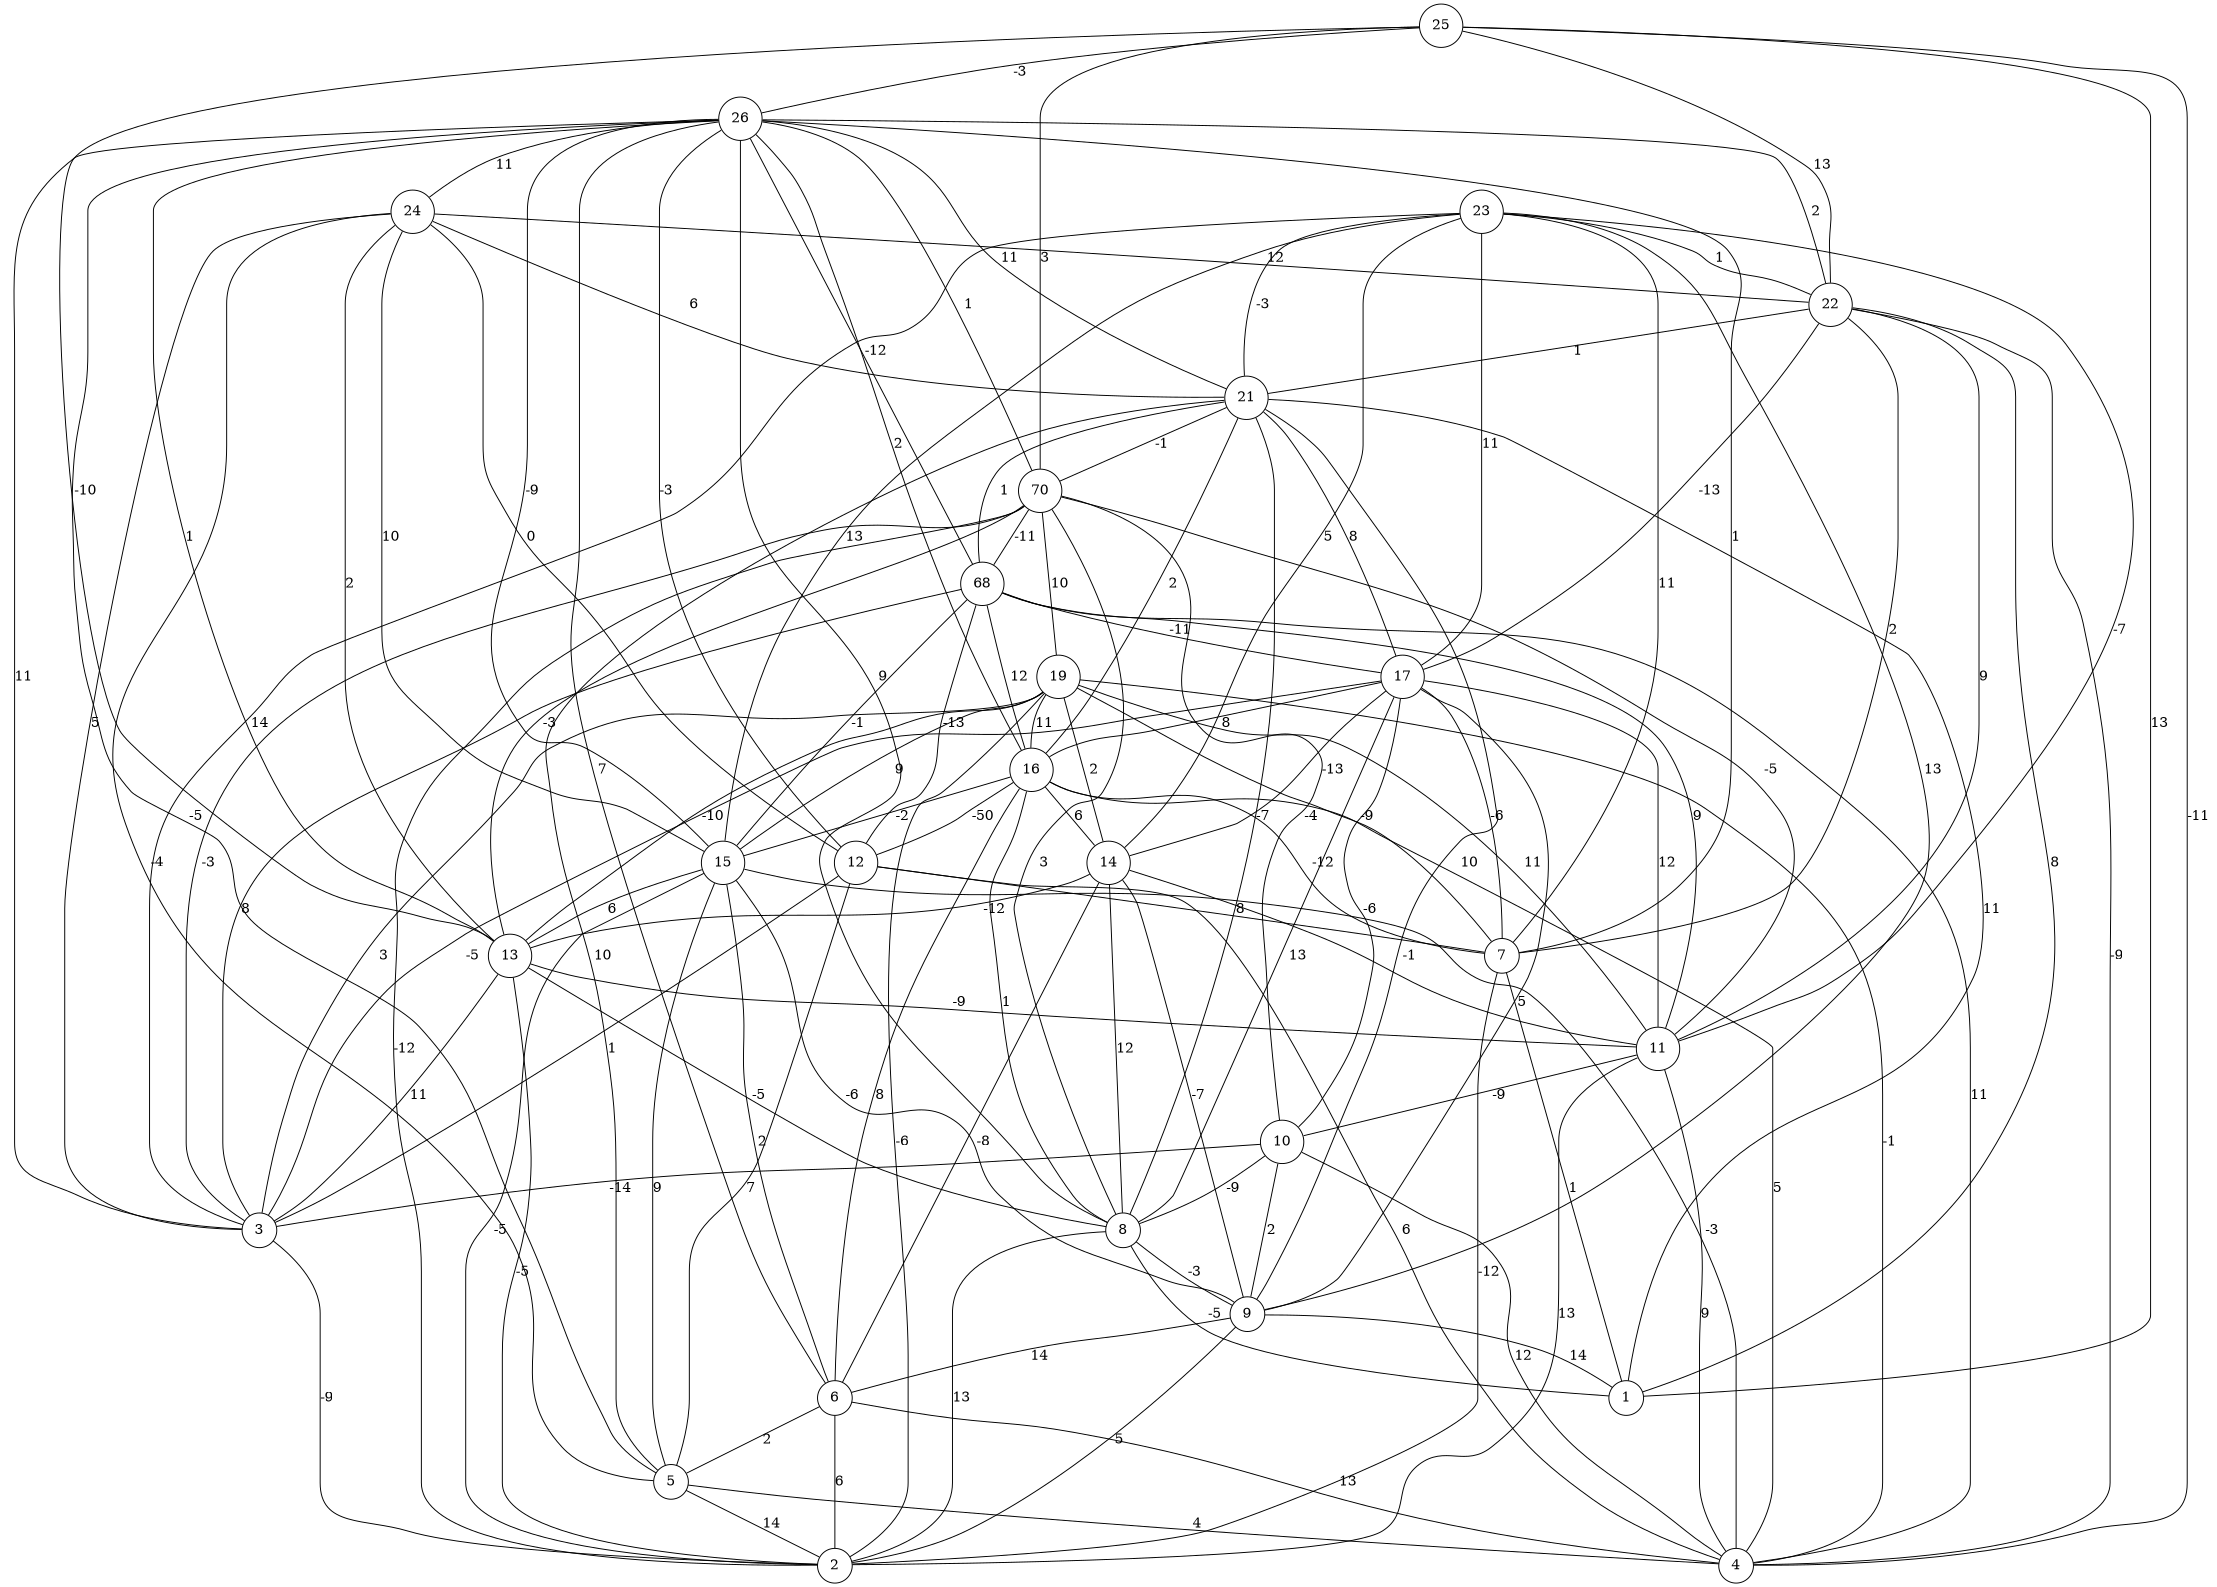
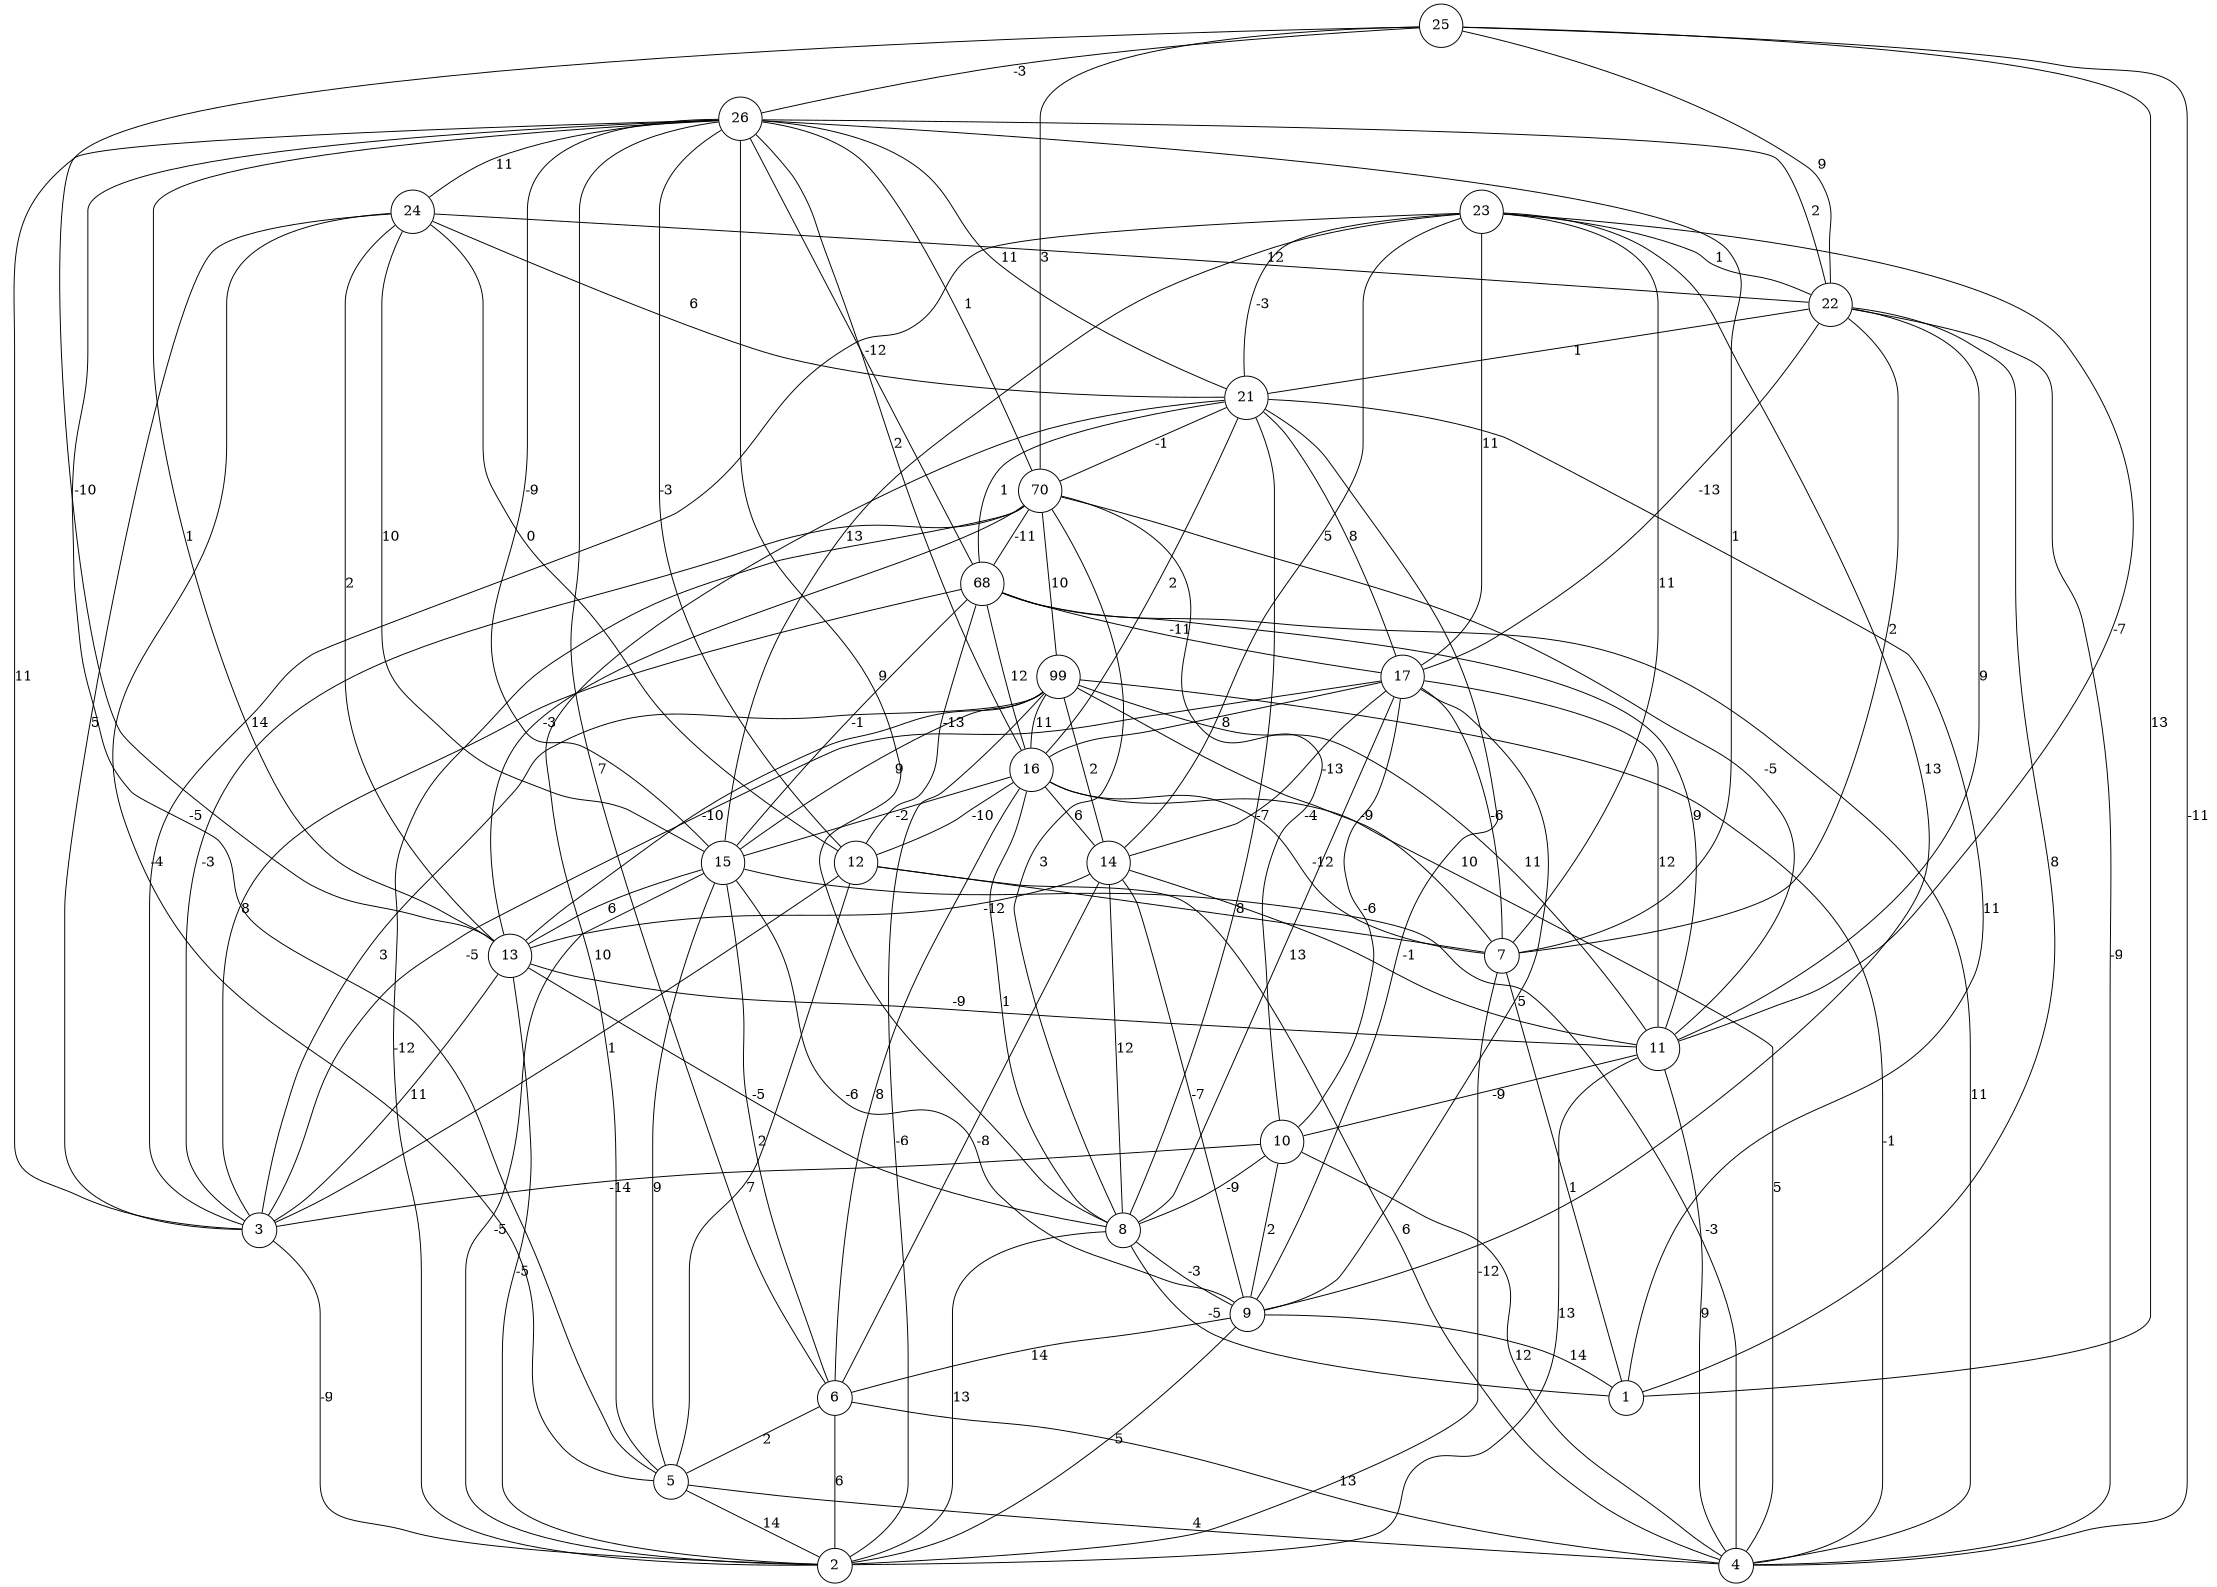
edge "25" -- "22": label "13" -> "9"
node "19": label "19" -> "99"
edge "16" -- "12": label "-50" -> "-10"
